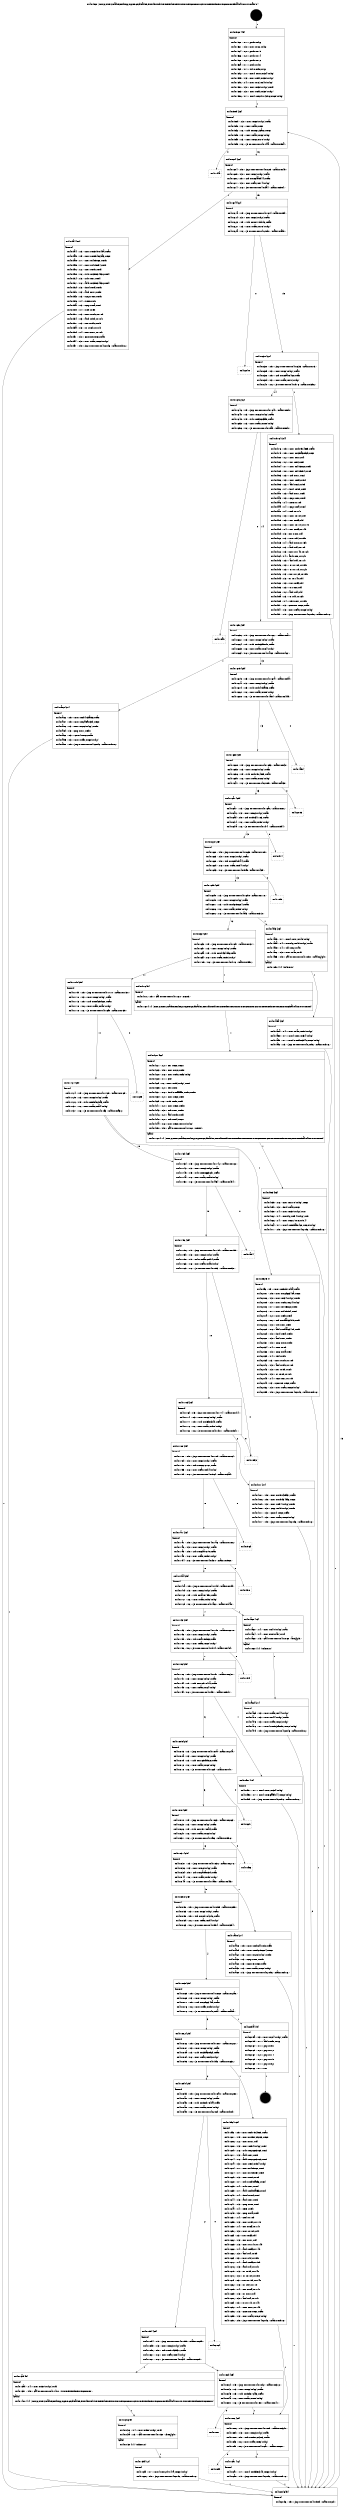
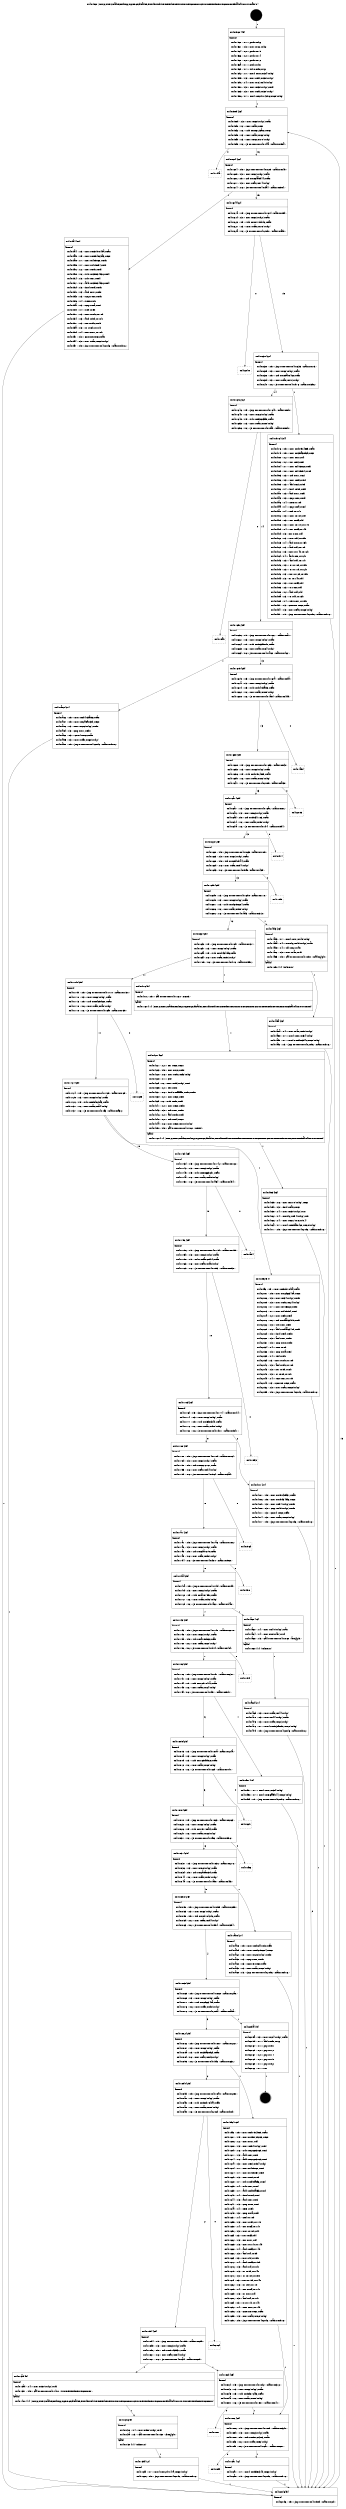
edge "0x40176f [25]" -> "0x401e53": now "0x40176f [25]" -> "0x401788 [25]"
